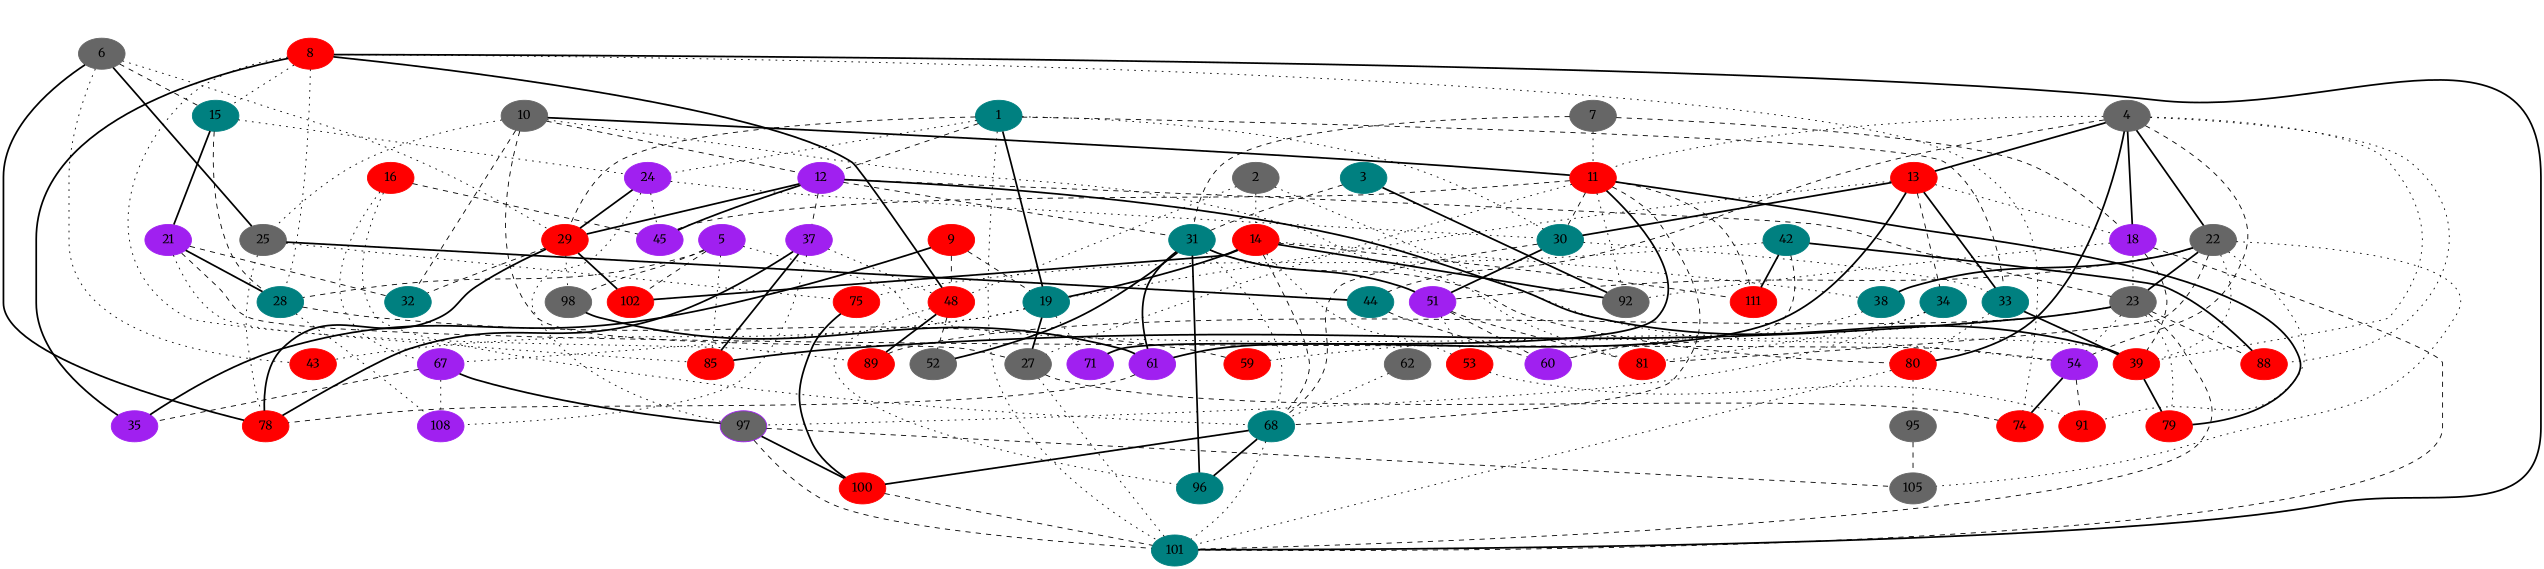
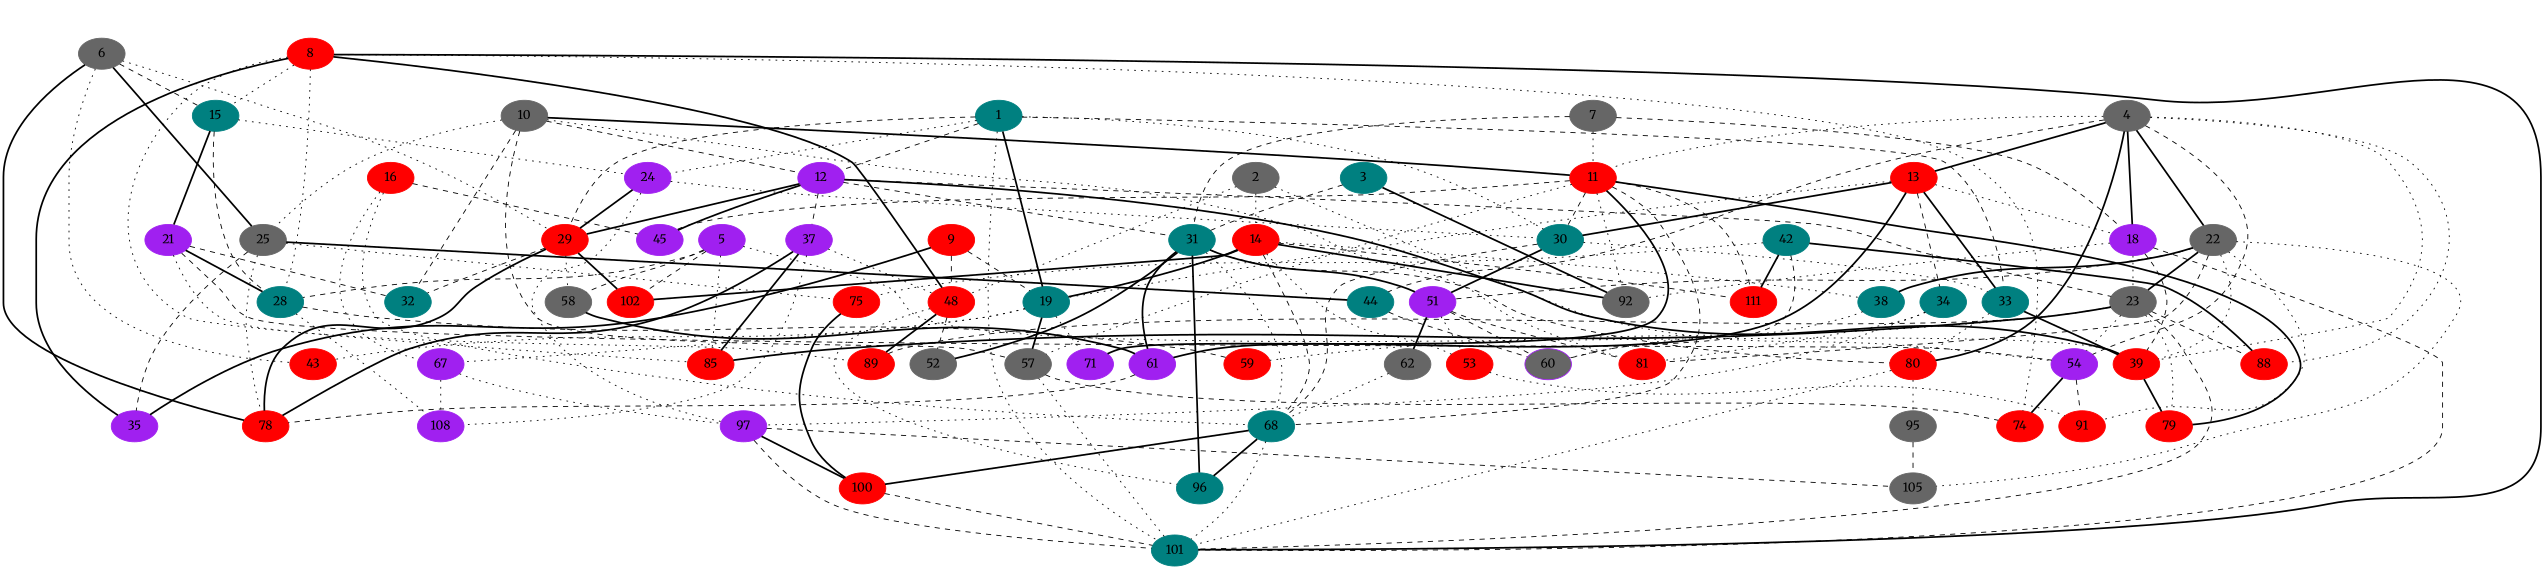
edge "24" -- "45": removed
node "98": label "98" -> "58"
edge "51" -- "62": added
node "27": label "27" -> "57"
node "60": fillcolor purple -> gray40
edge "67" -- "35": now "25" -- "35"
edge "67" -- "97": style bold -> dotted
node "97": fillcolor gray40 -> purple
